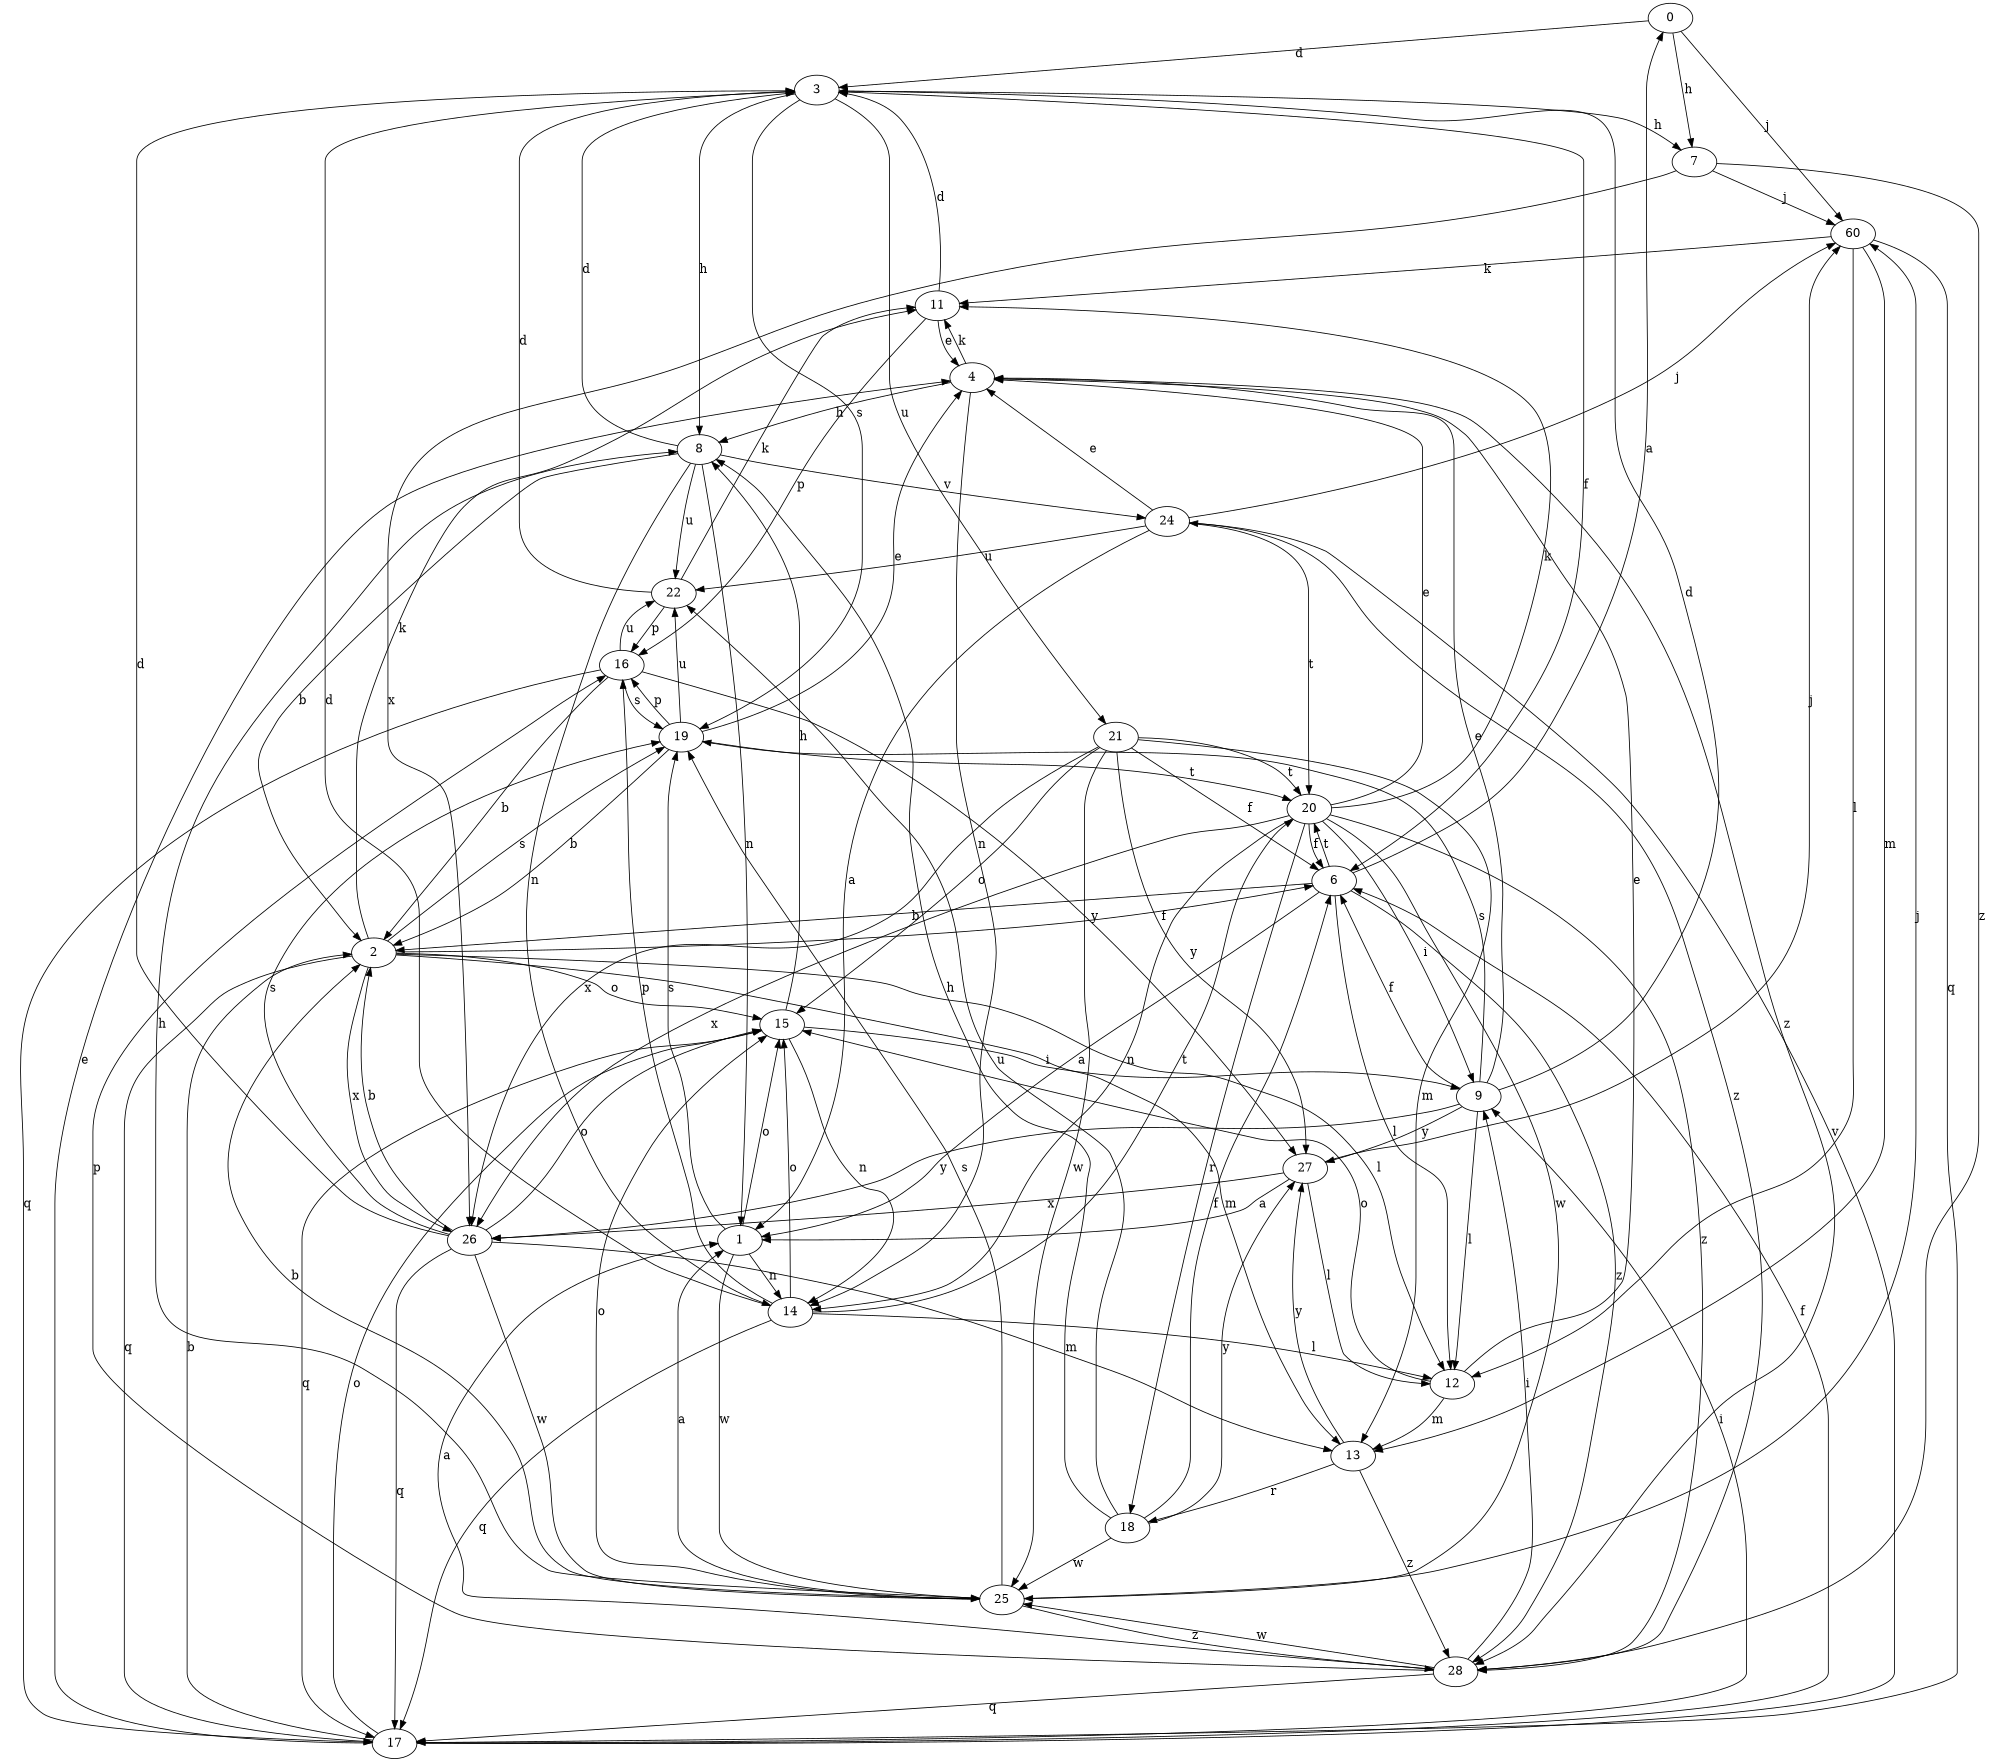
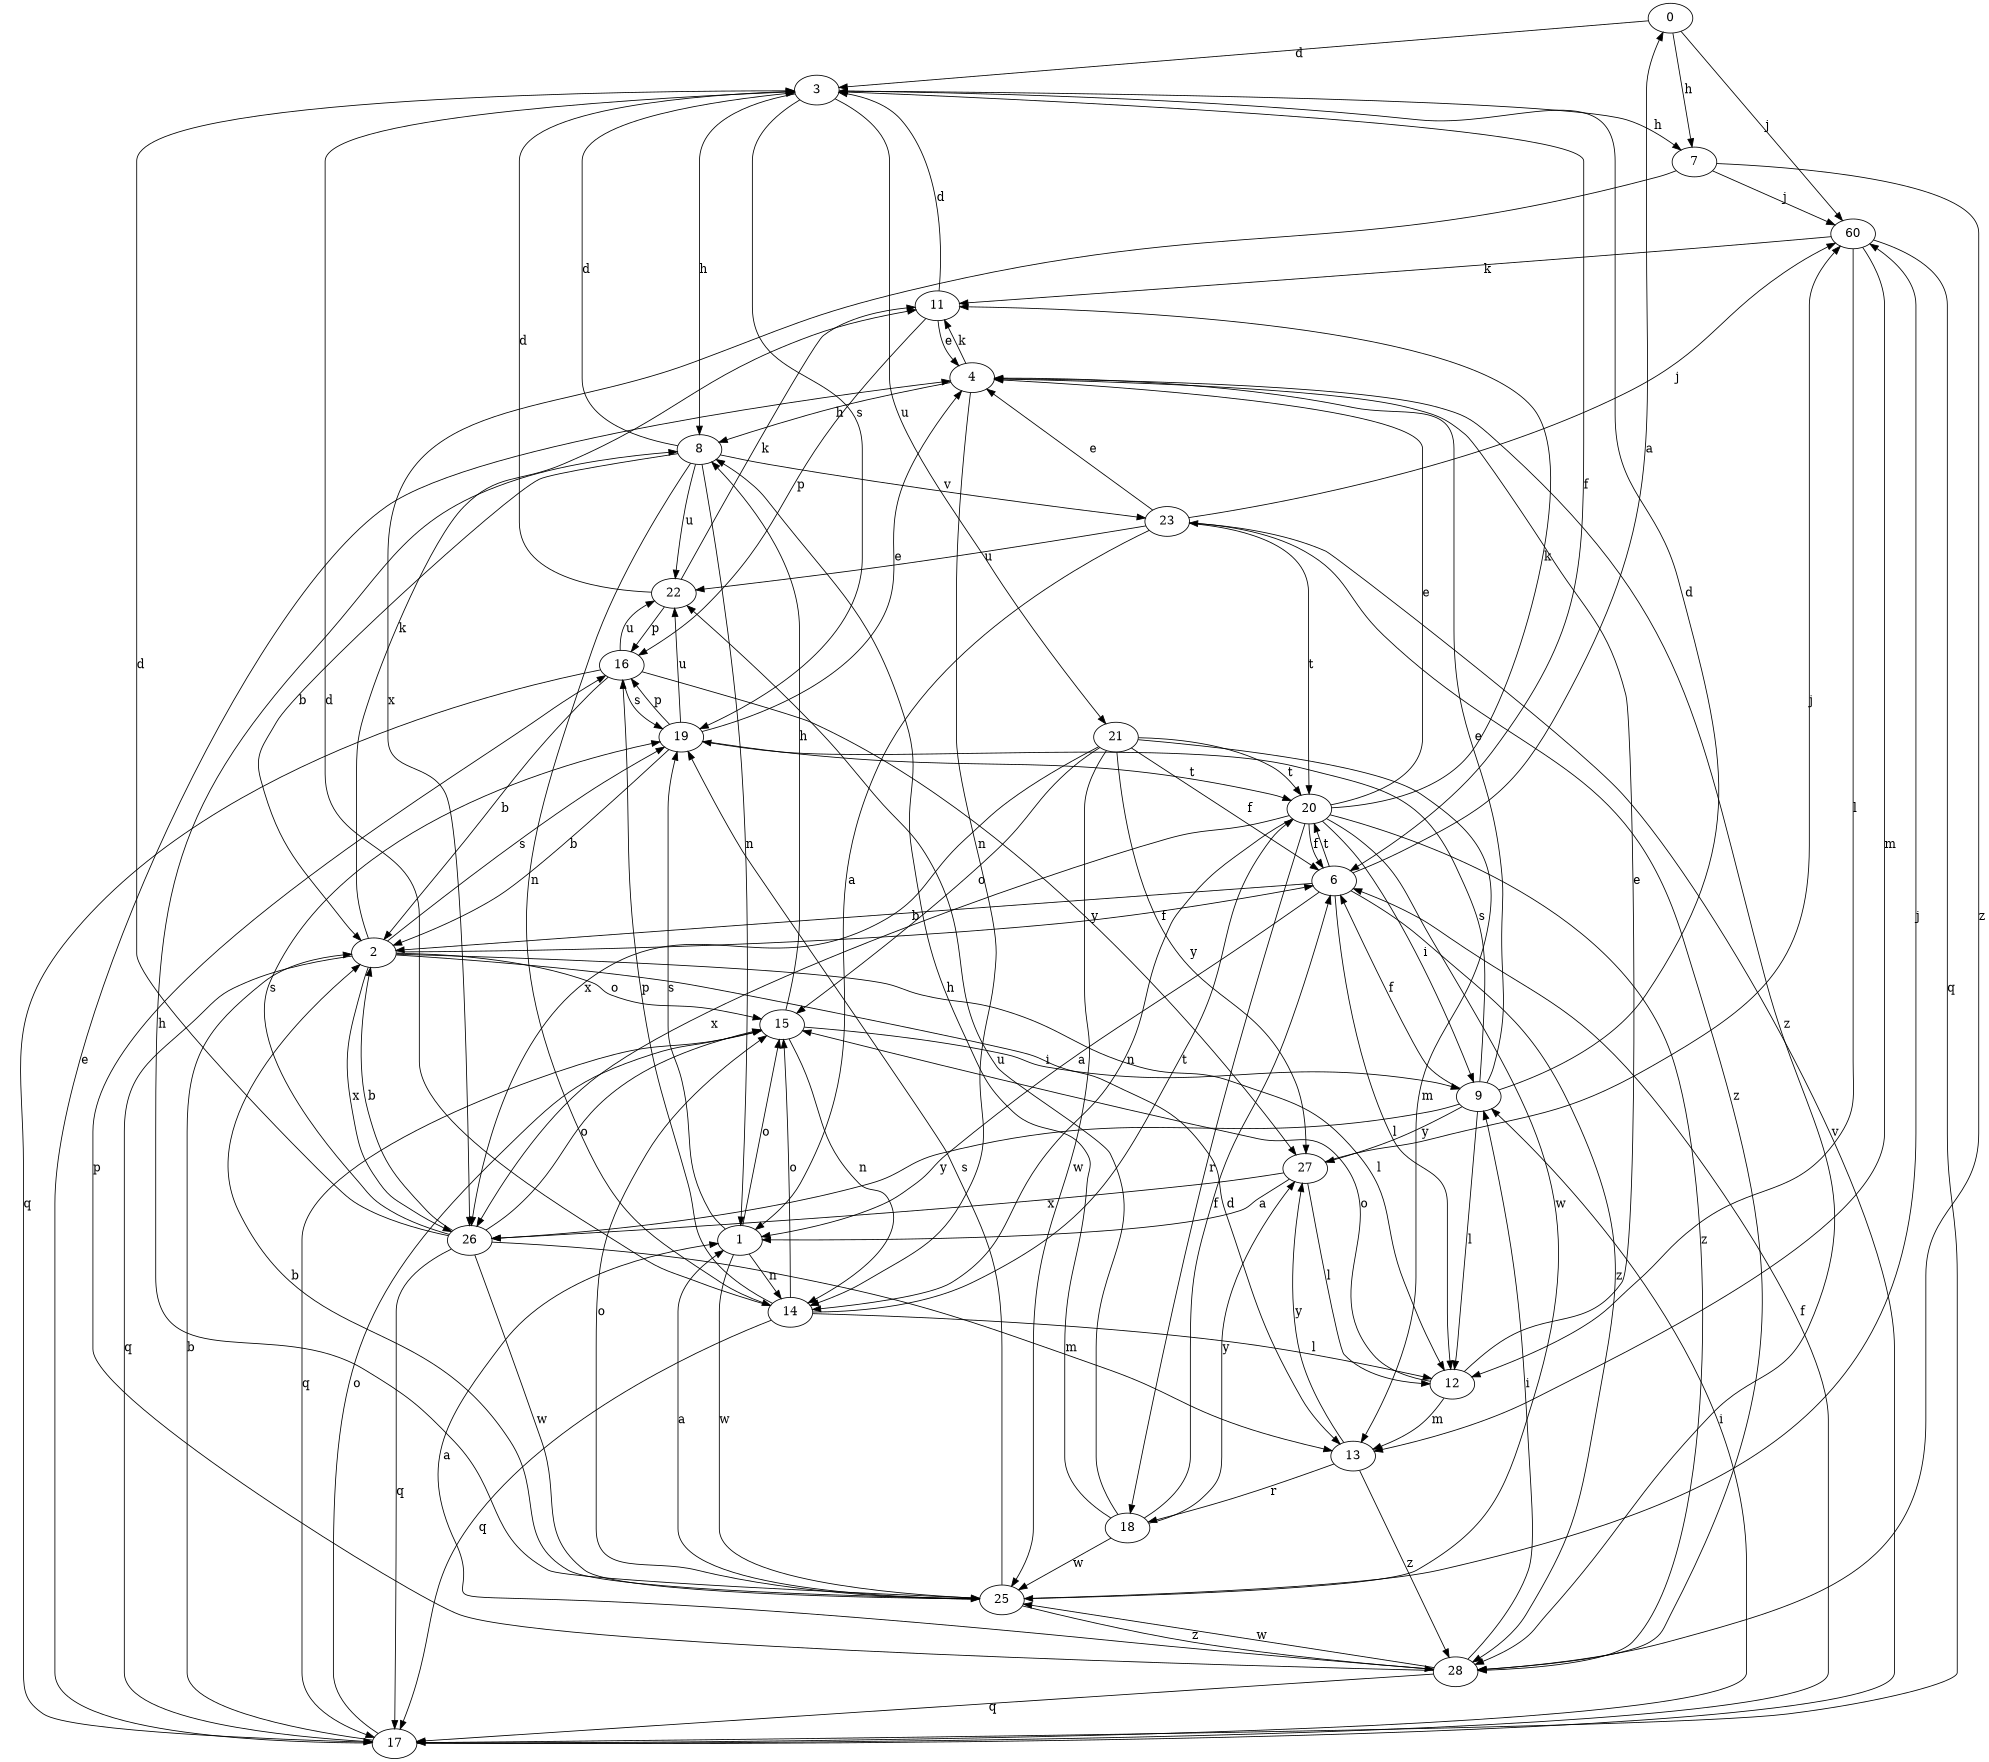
node "24": label "24" -> "23"
edge "2" -> "13": label "m" -> "d"
